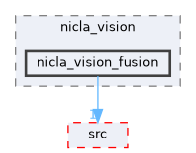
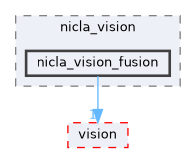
node "src": label "src" -> "vision"
